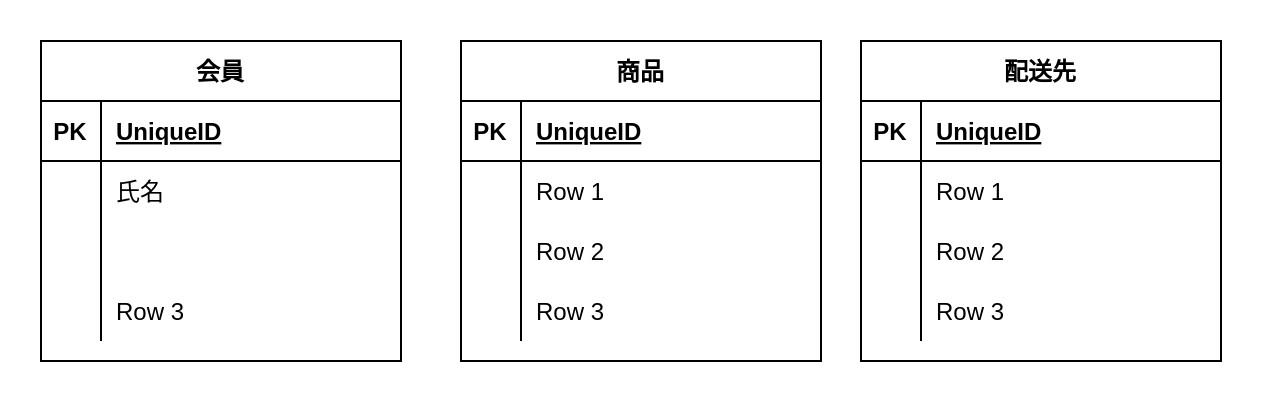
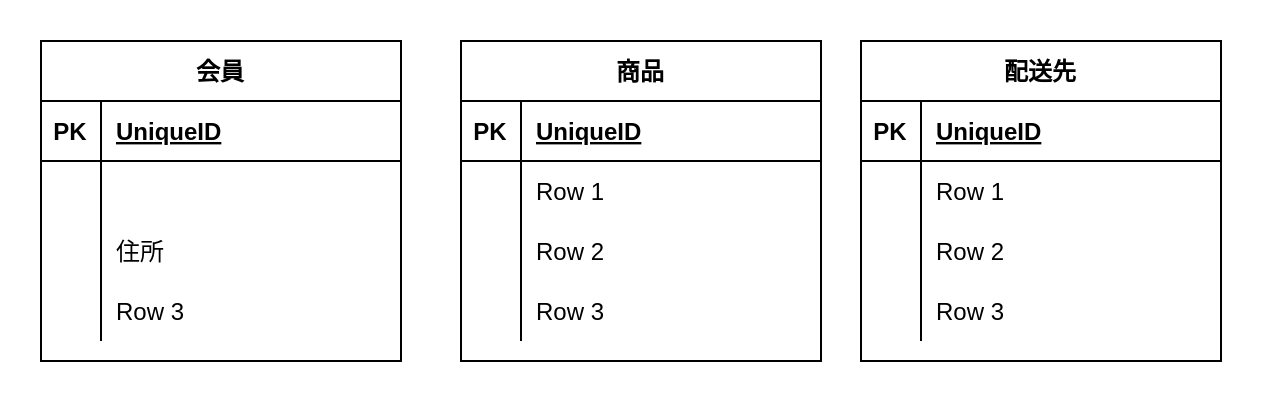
node "氏名": removed
node "住所": added
